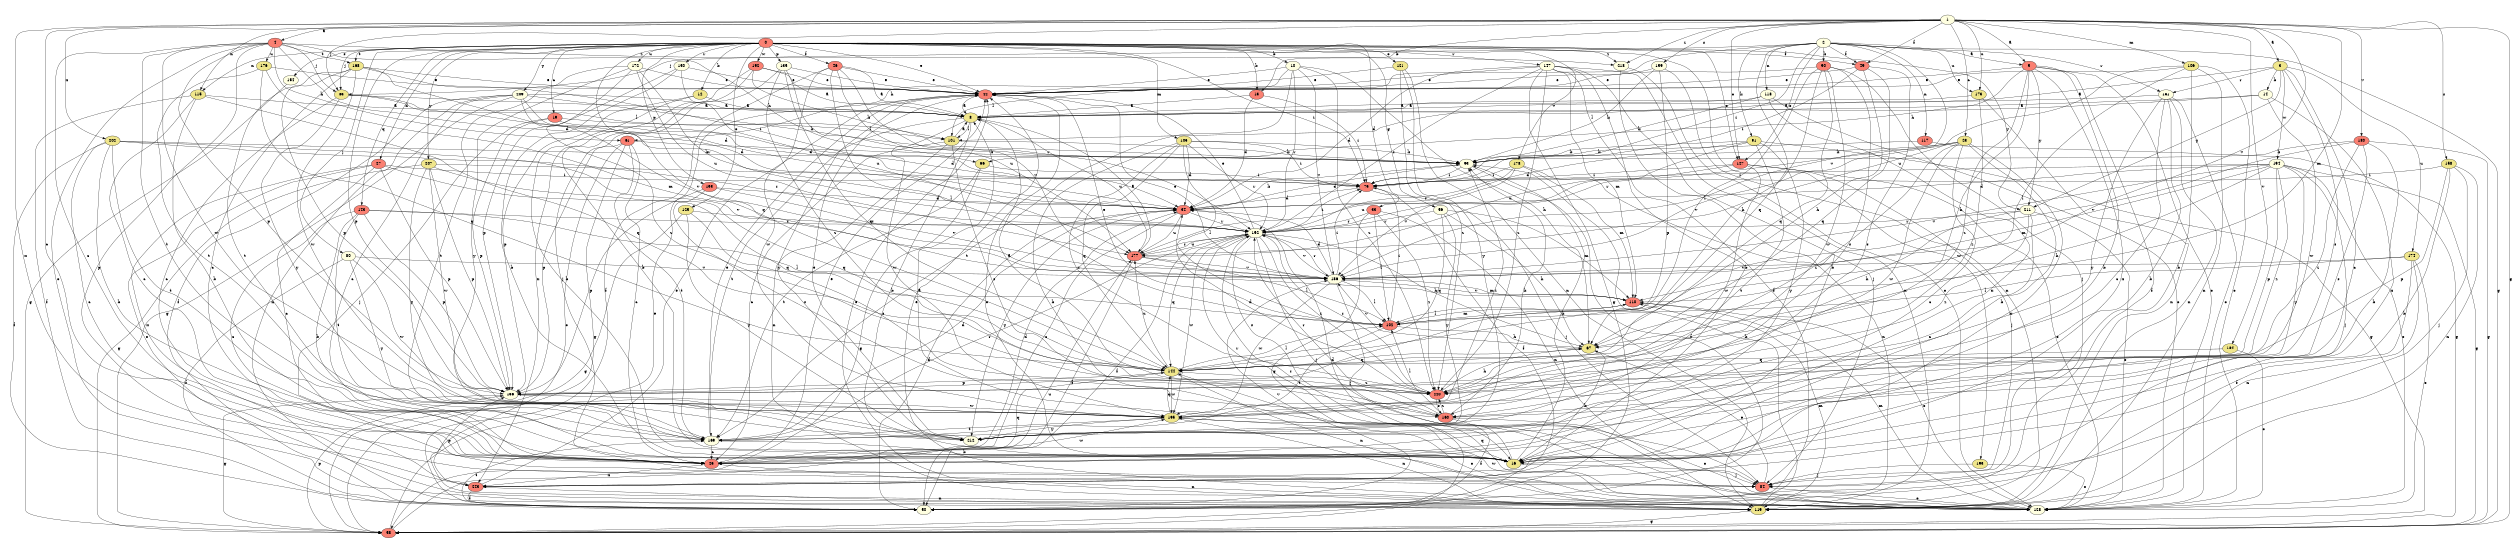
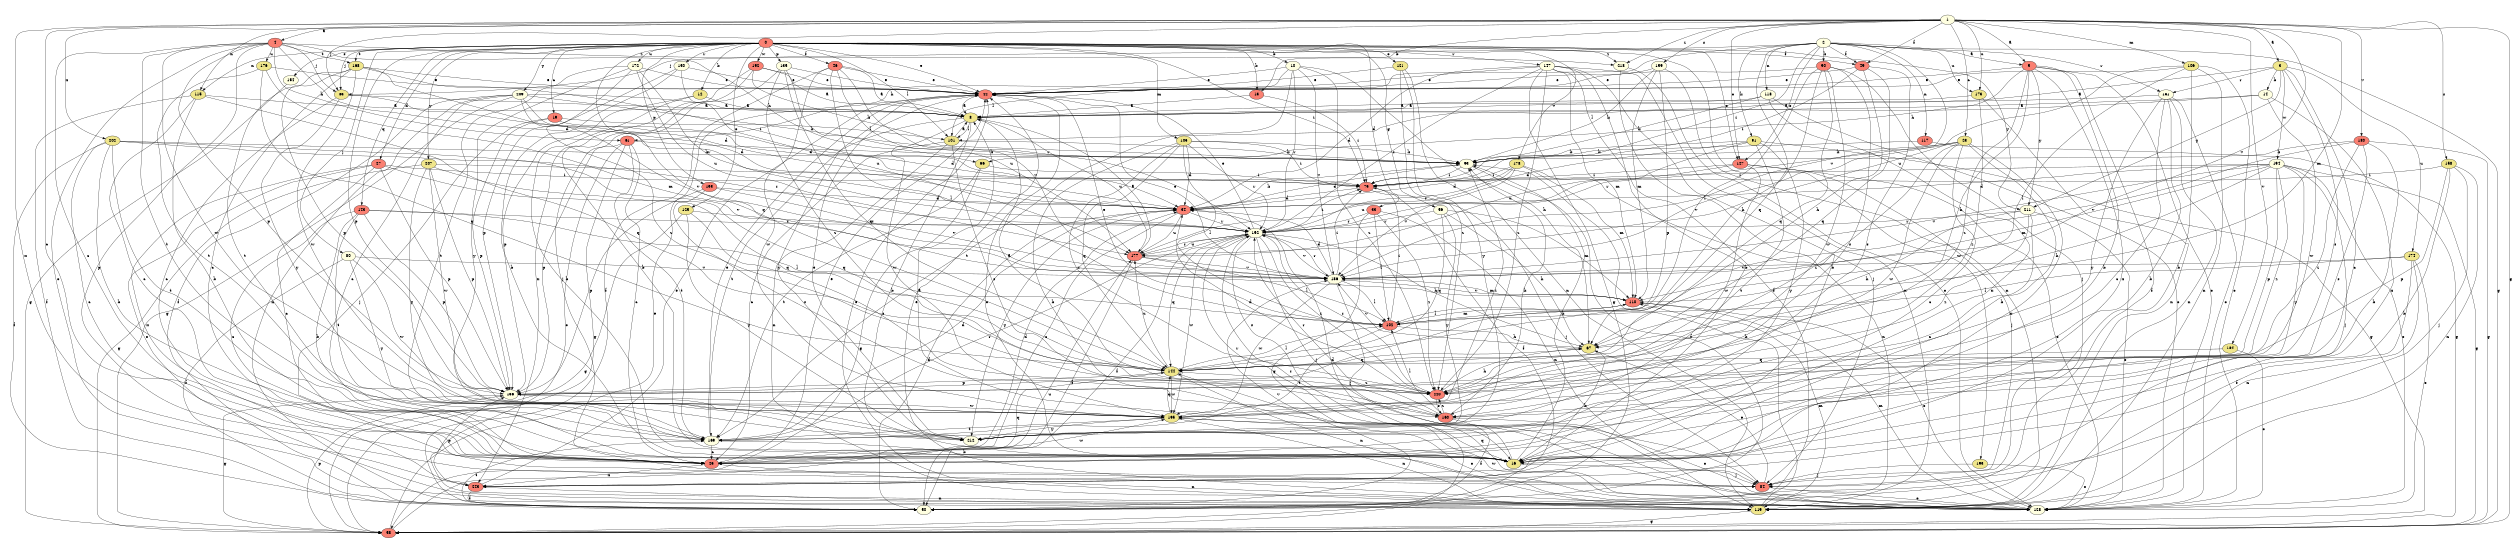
edge "83" -> "101": now "0" -> "101"
edge "13" -> "34": now "178" -> "34"
edge "159" -> "110": added, label "m"
